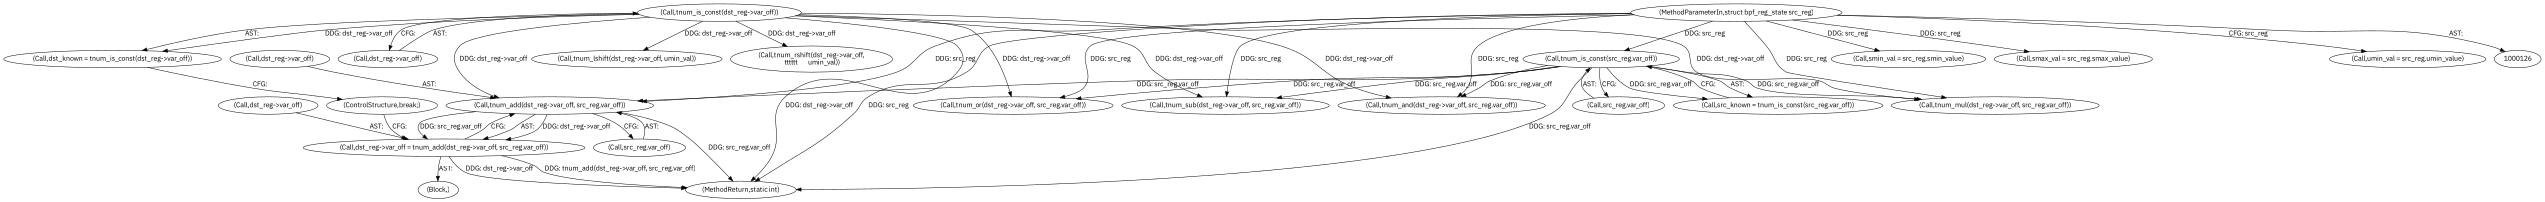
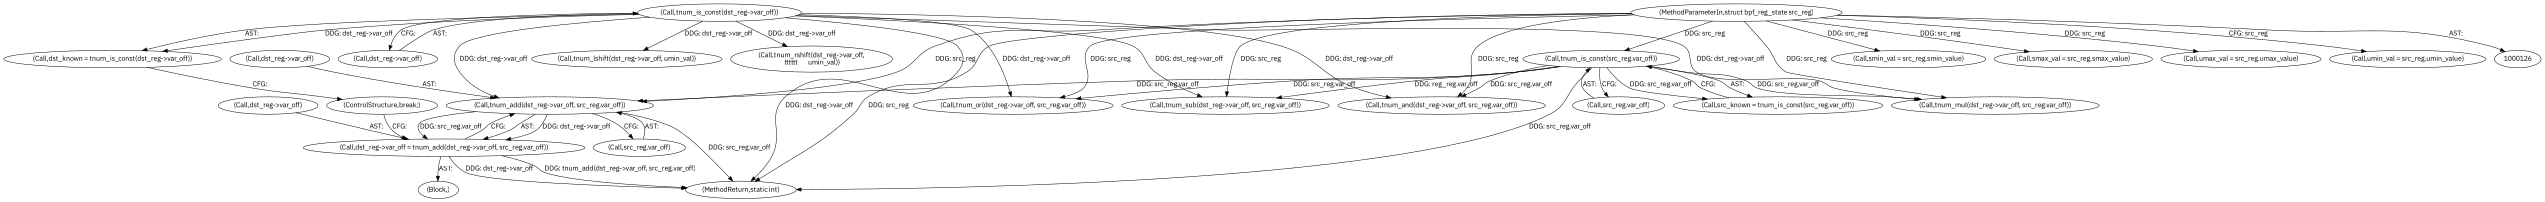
node "(Call,umax_val = src_reg.umax_value)": added
edge "(Call,tnum_is_const(src_reg.var_off))" -> "(Call,tnum_sub(dst_reg->var_off, src_reg.var_off))": label "DDG: src_reg.var_off" -> "DDG: reg_reg.var_off"
